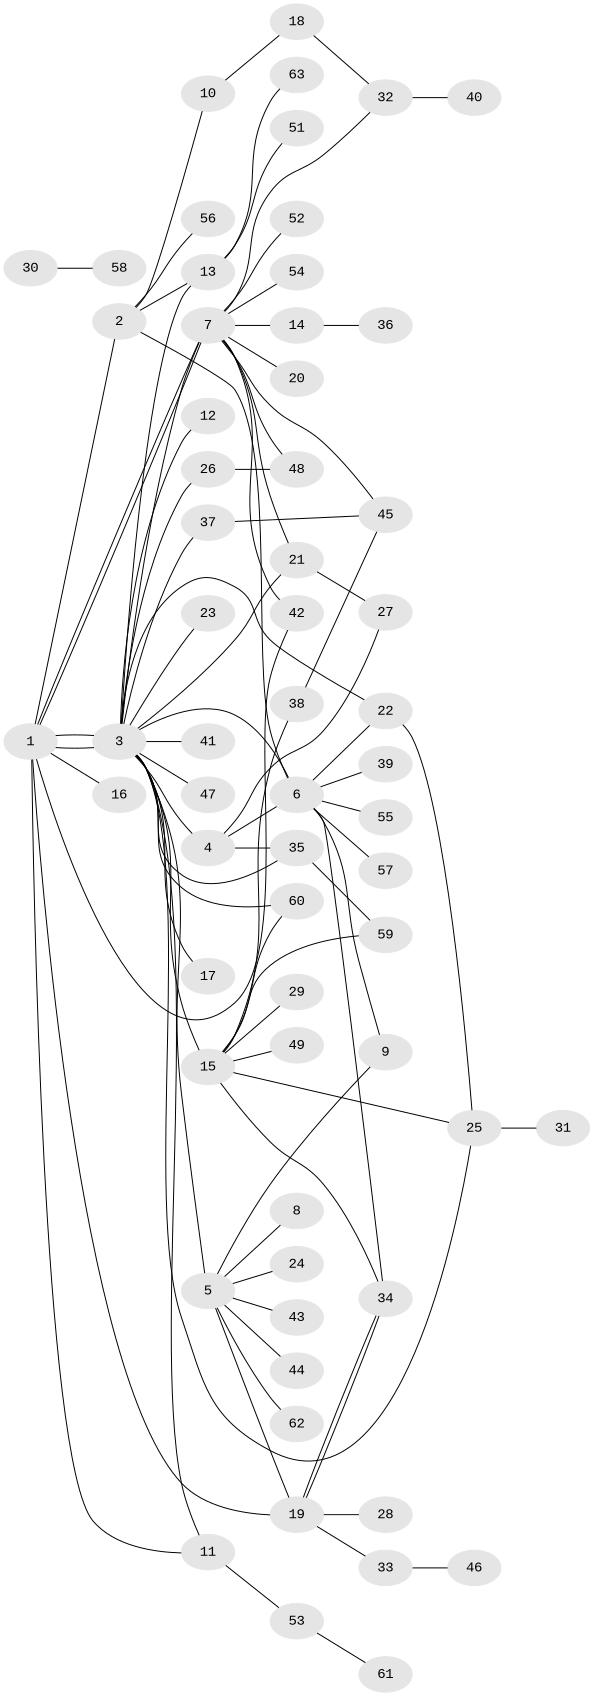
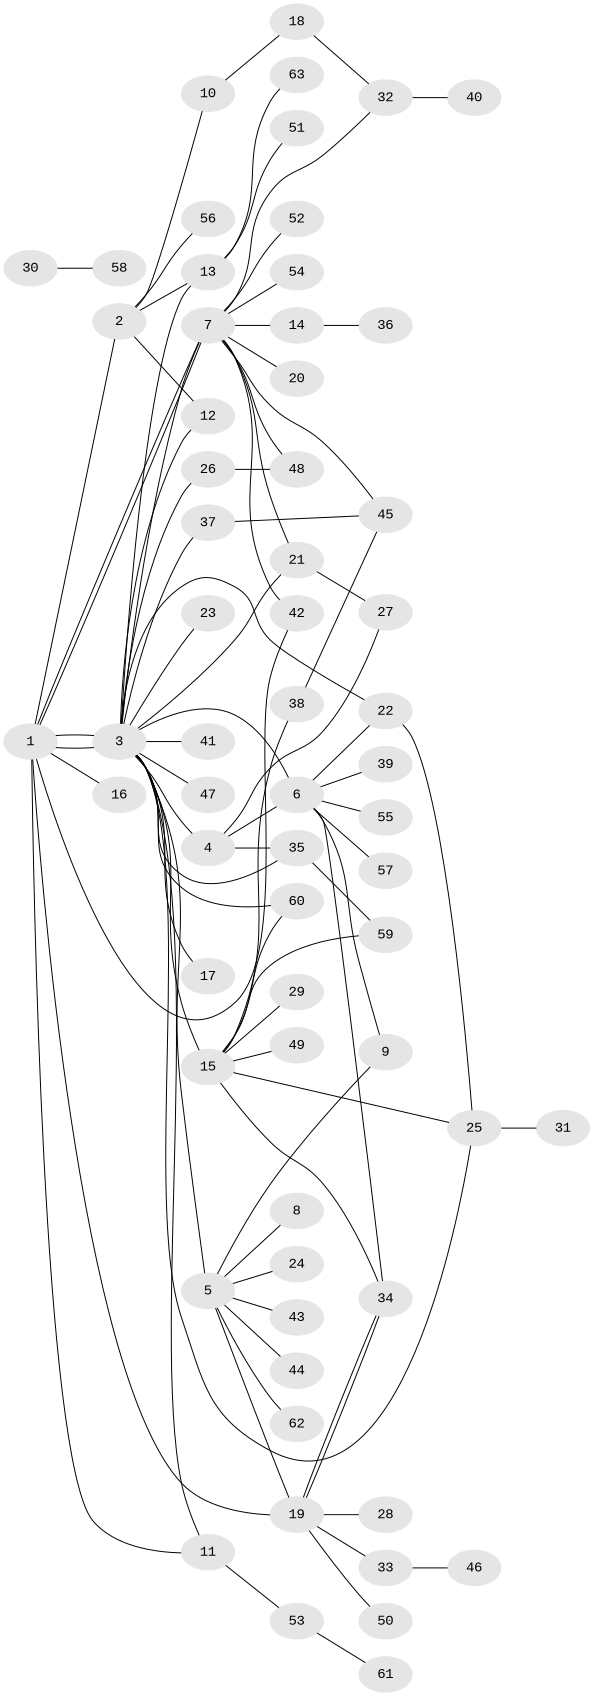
edge "2" -- "6": now "2" -- "12"
node "50": added
